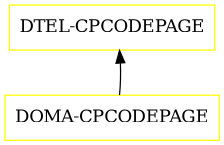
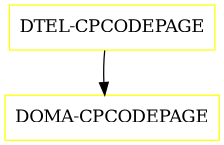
edge "DOMA-CPCODEPAGE" -> "DTEL-CPCODEPAGE": reversed
